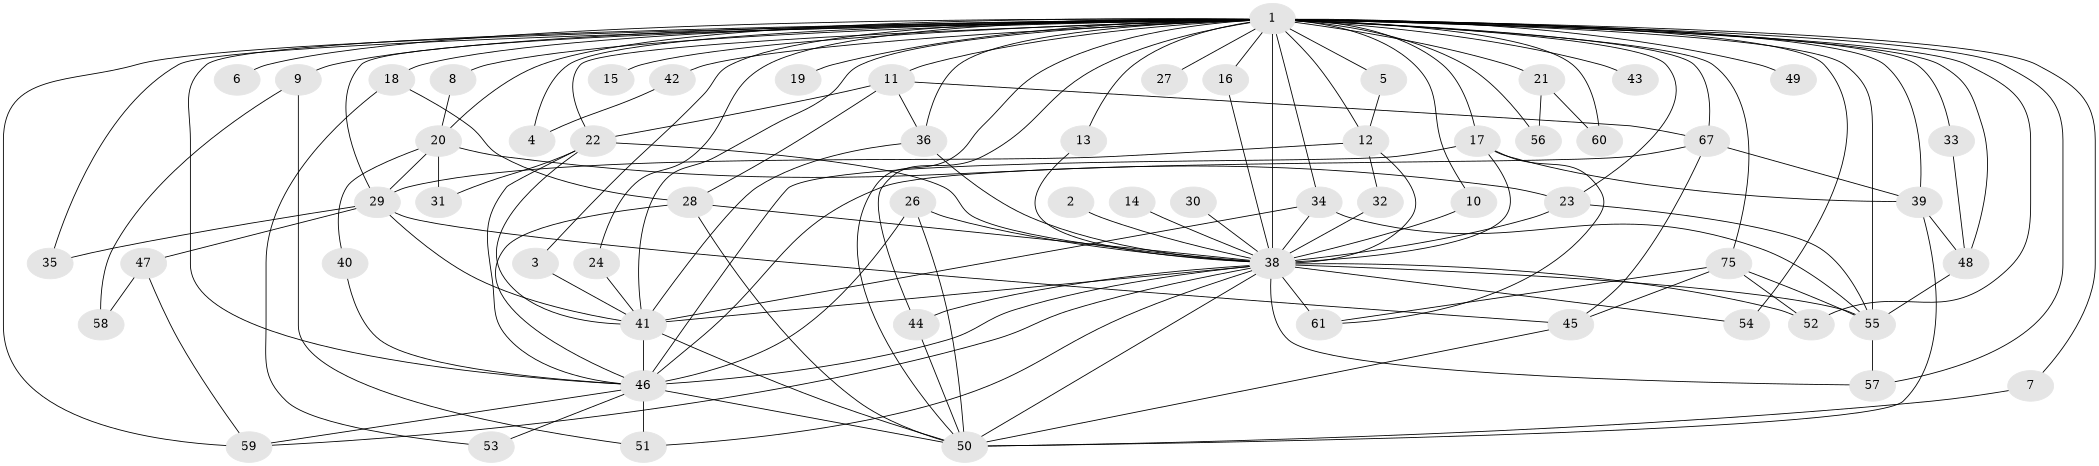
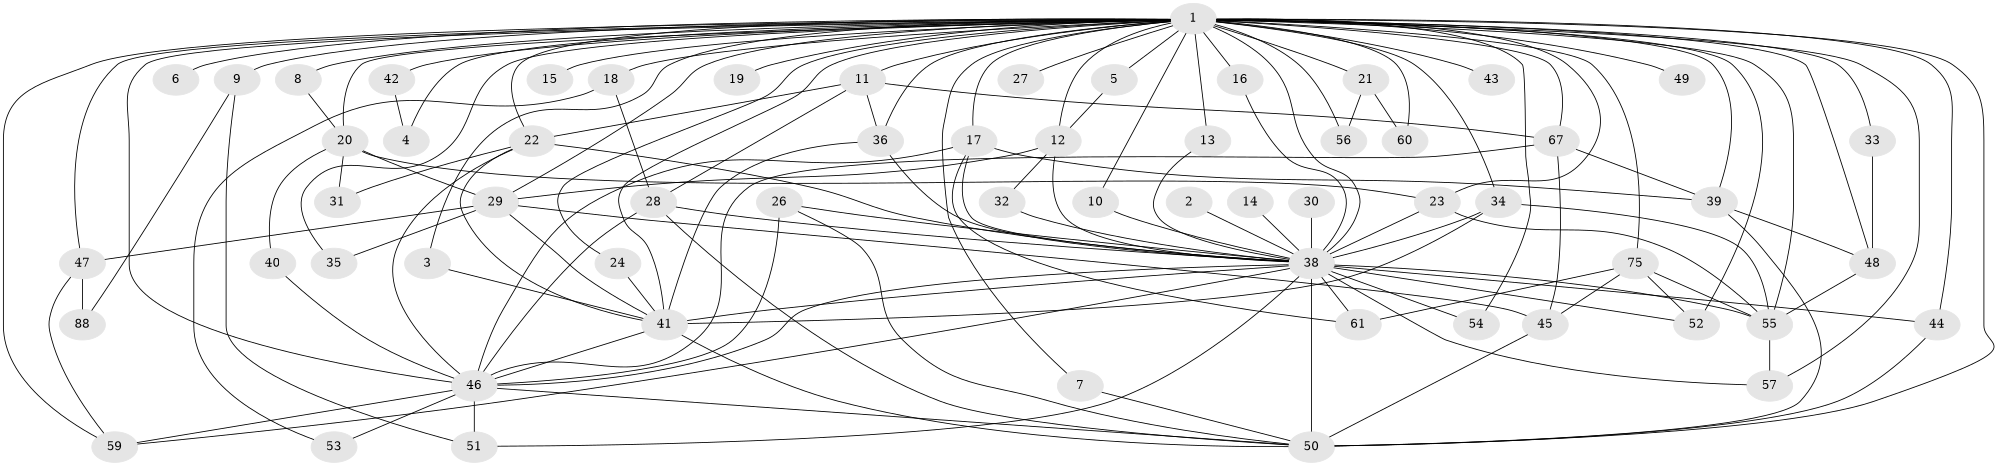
edge "1" -- "47": added
node "58": label "58" -> "88"
